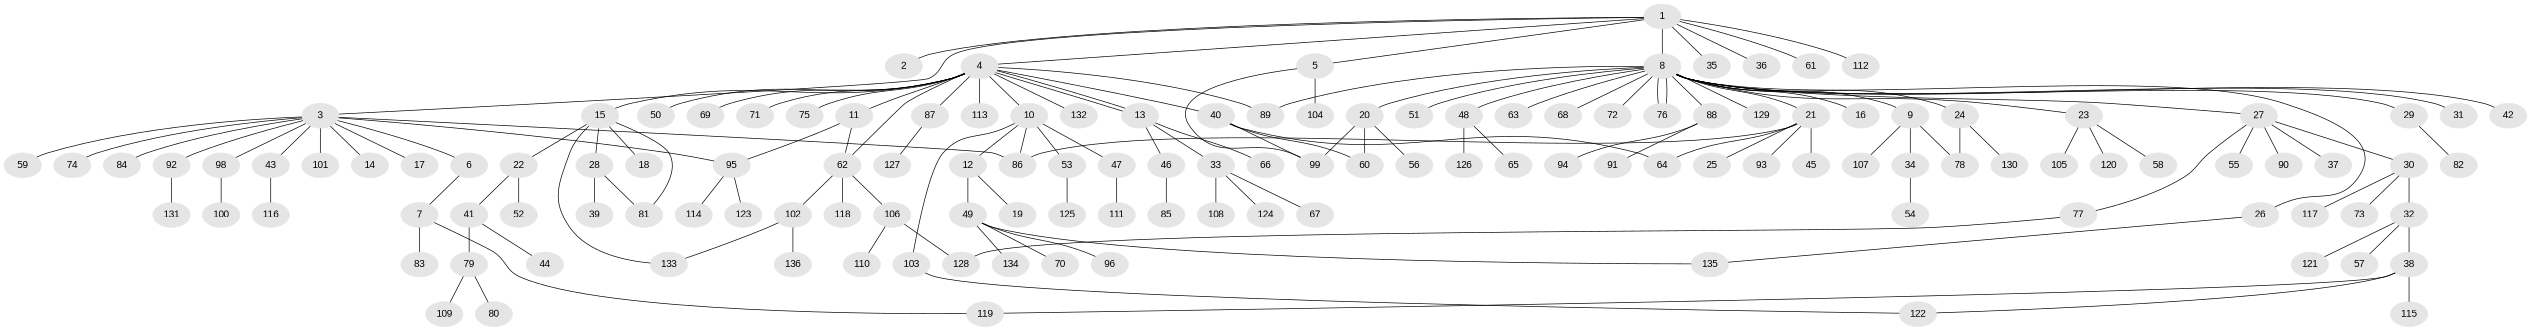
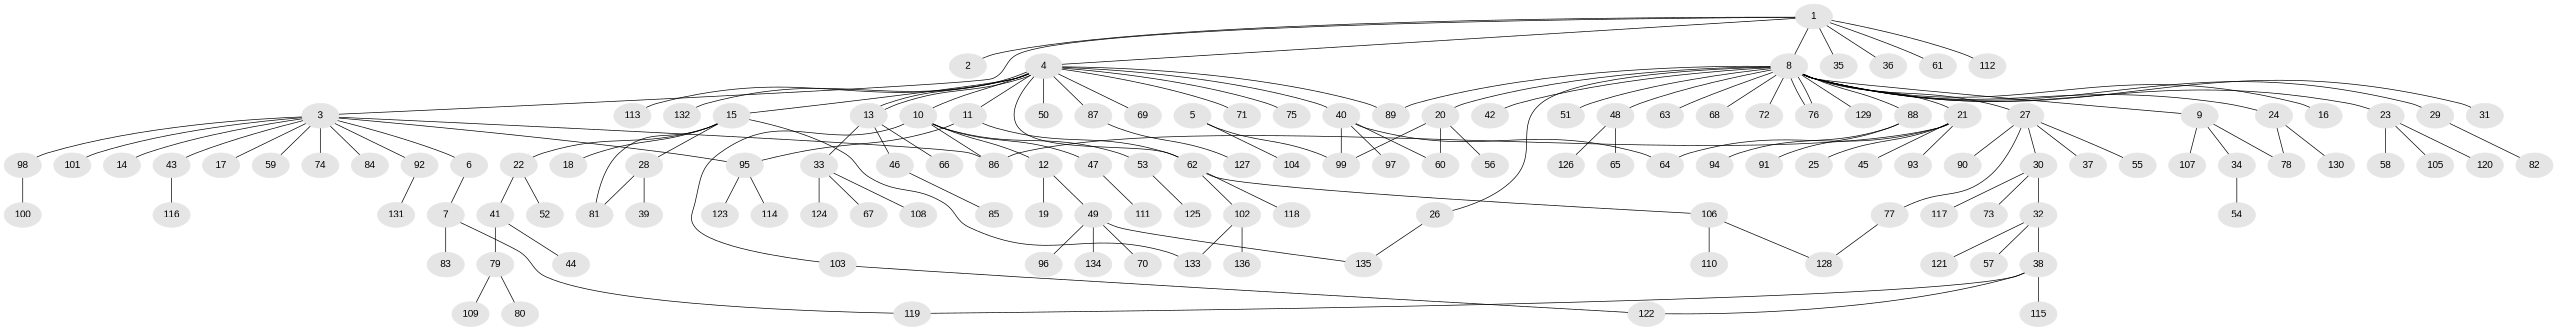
edge "1" -- "5": removed
node "97": added
